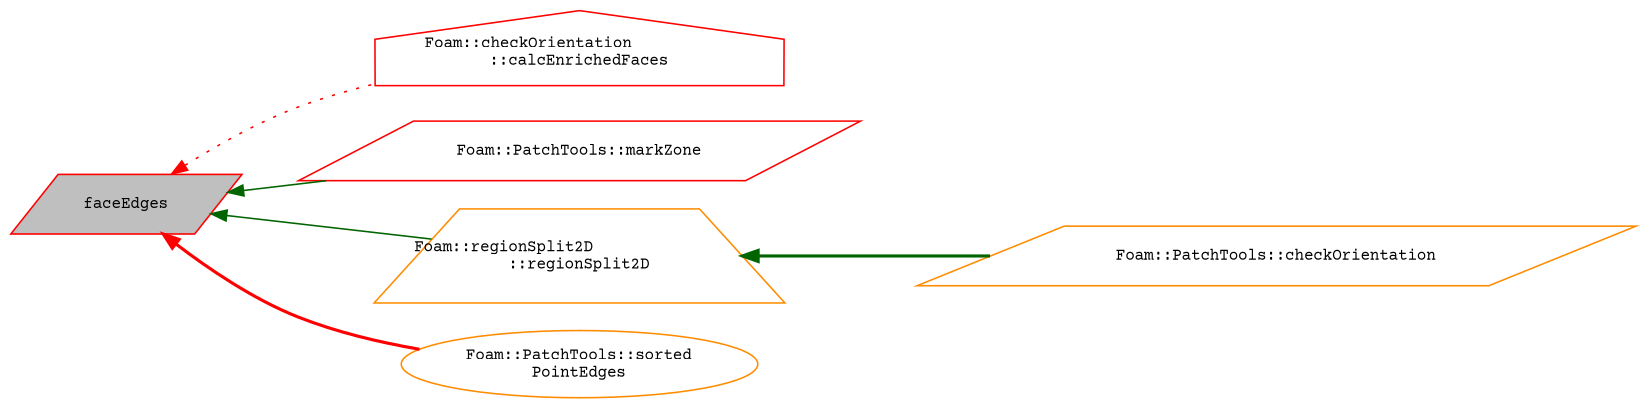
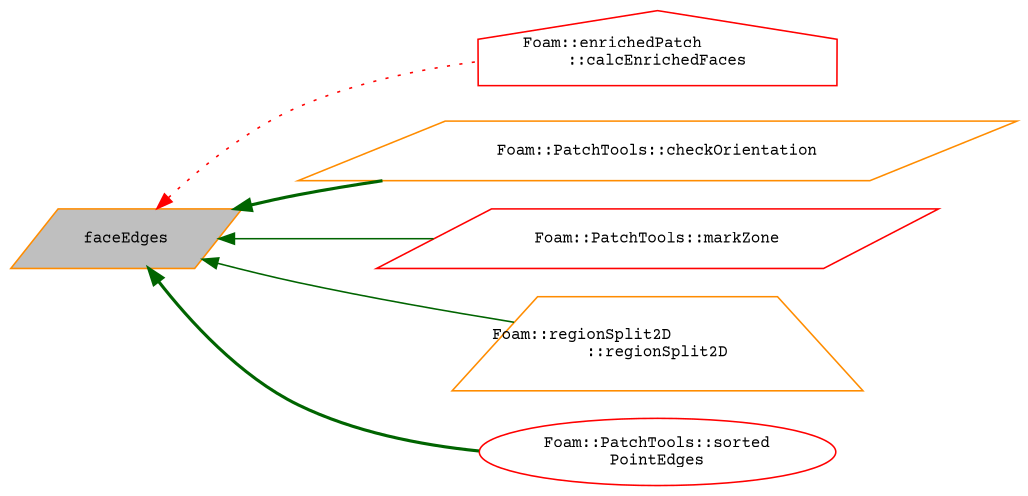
node "Foam::checkOrientation ::calcEnrichedFaces": label "Foam::checkOrientation ::calcEnrichedFaces" -> "Foam::enrichedPatch ::calcEnrichedFaces"
node "faceEdges": color red -> darkorange
edge "Foam::PatchTools::checkOrientation" -> "Foam::regionSplit2D ::regionSplit2D": now "Foam::PatchTools::checkOrientation" -> "faceEdges"
edge "Foam::PatchTools::sorted PointEdges" -> "faceEdges": color red -> darkgreen
node "Foam::PatchTools::sorted PointEdges": color darkorange -> red
